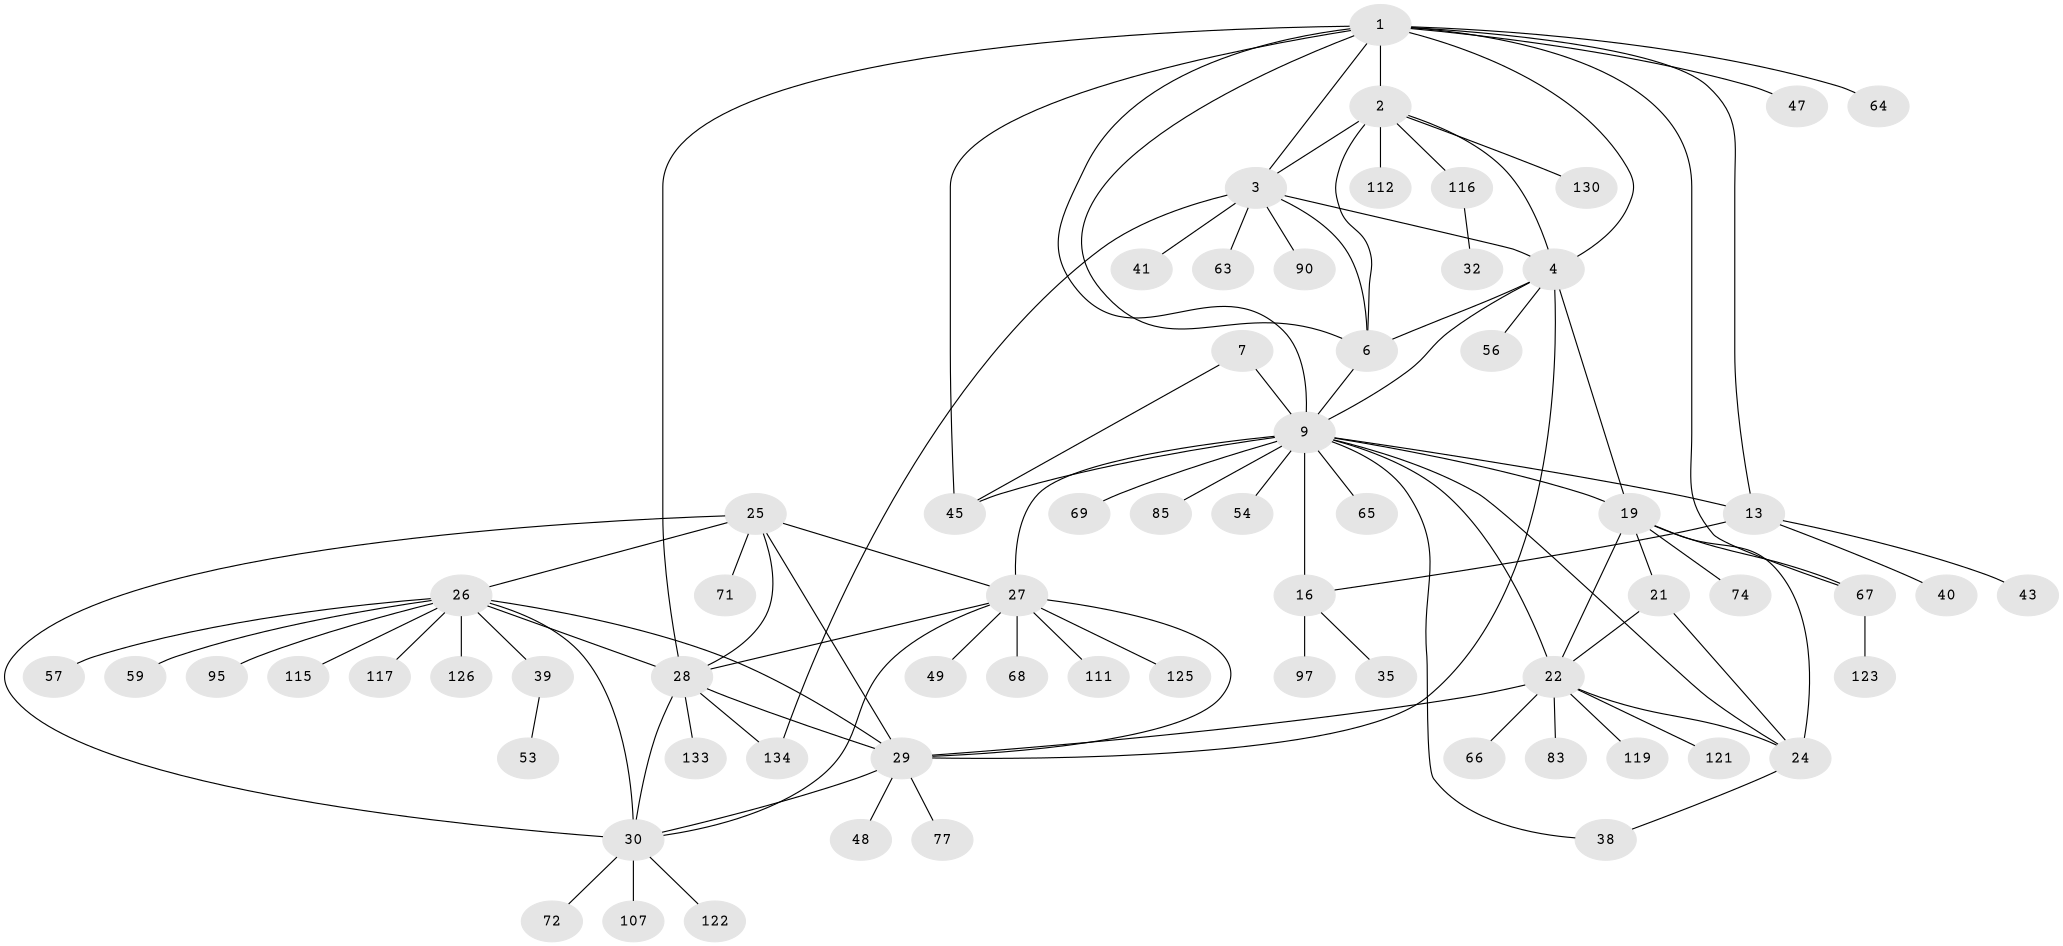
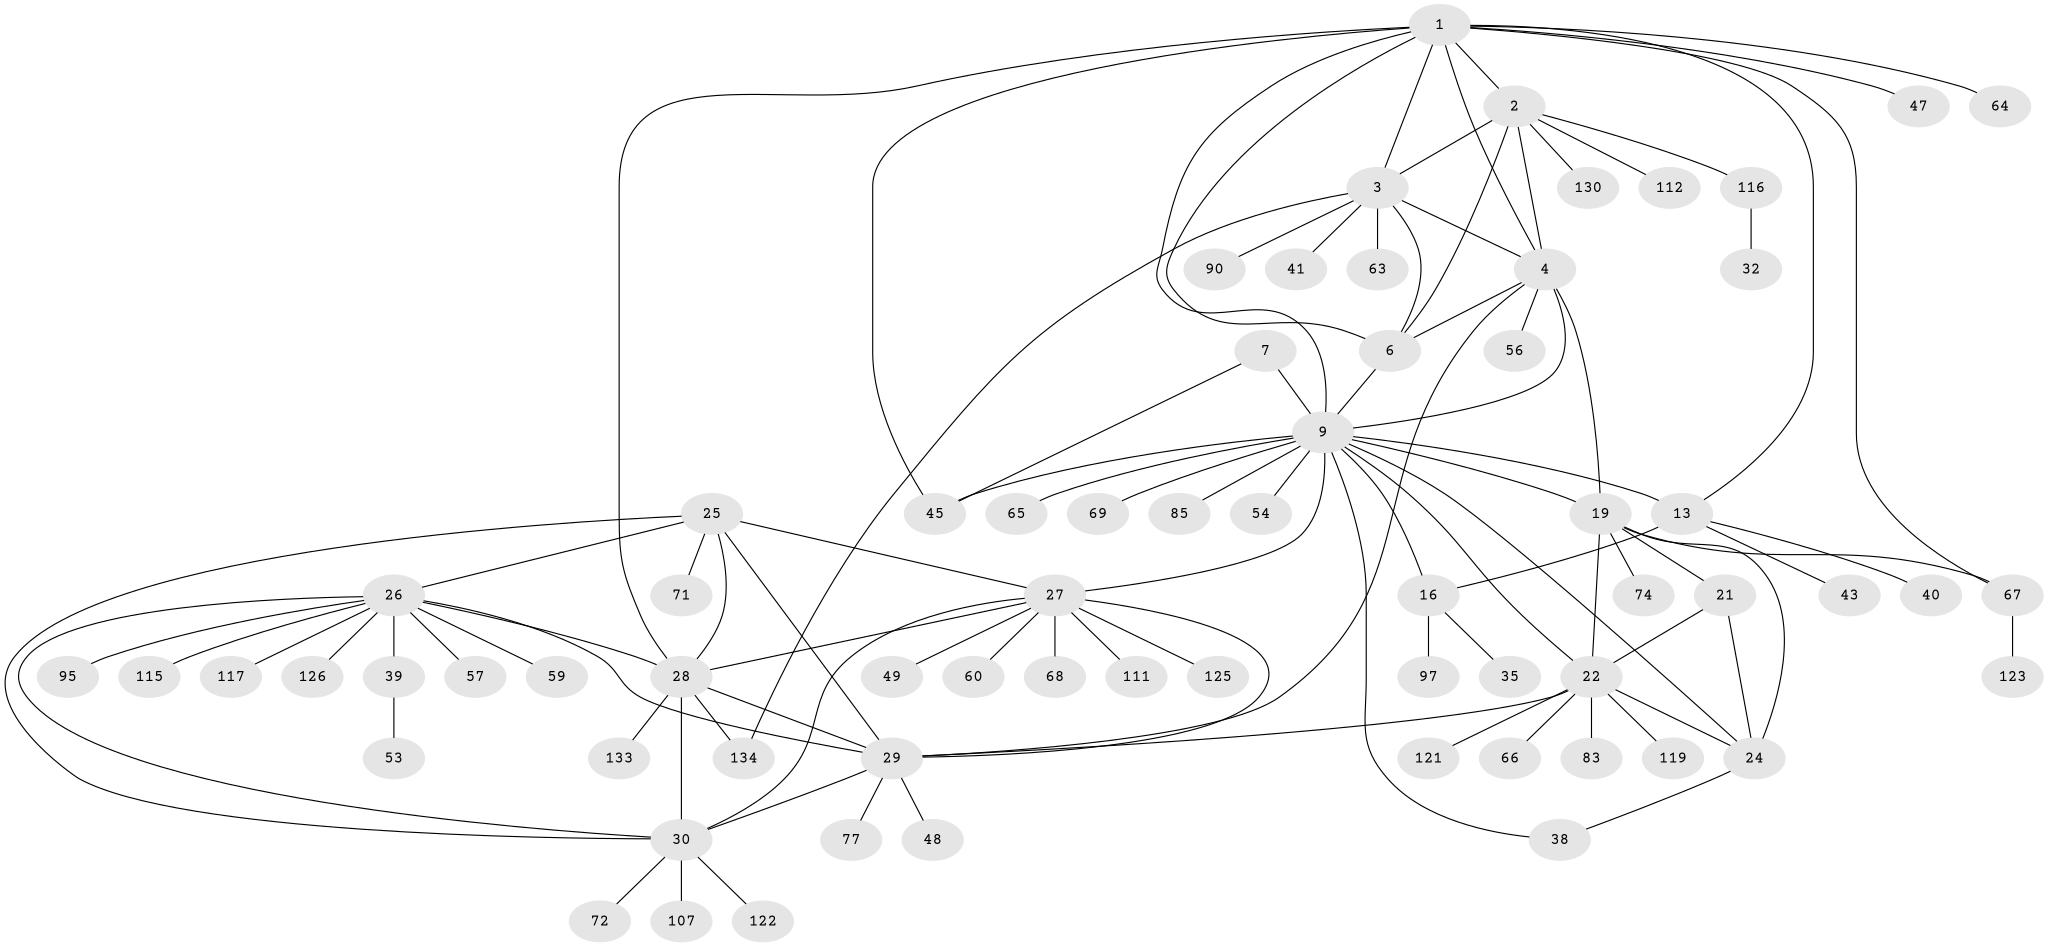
node "60": added
